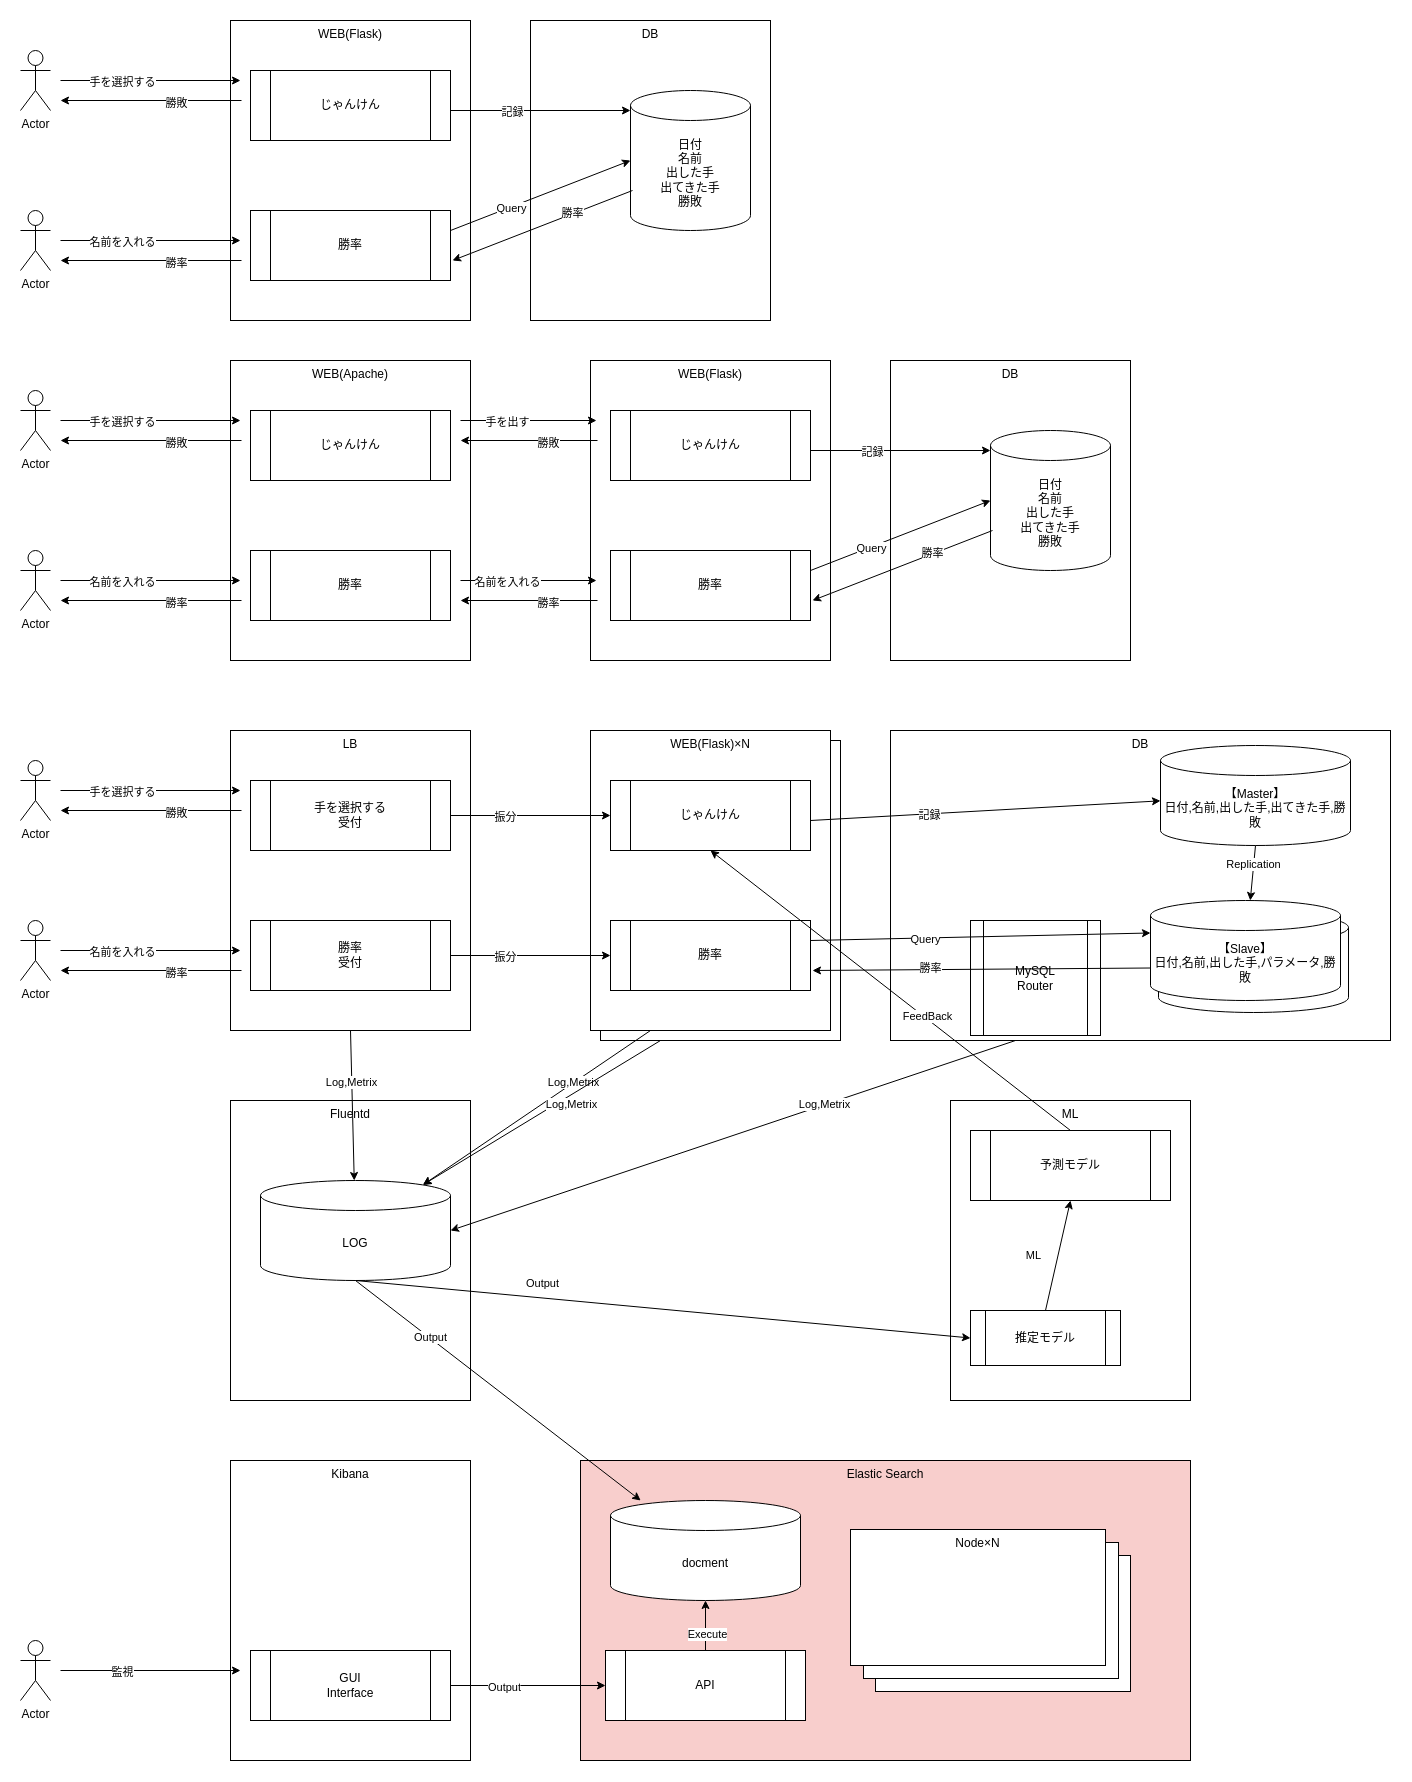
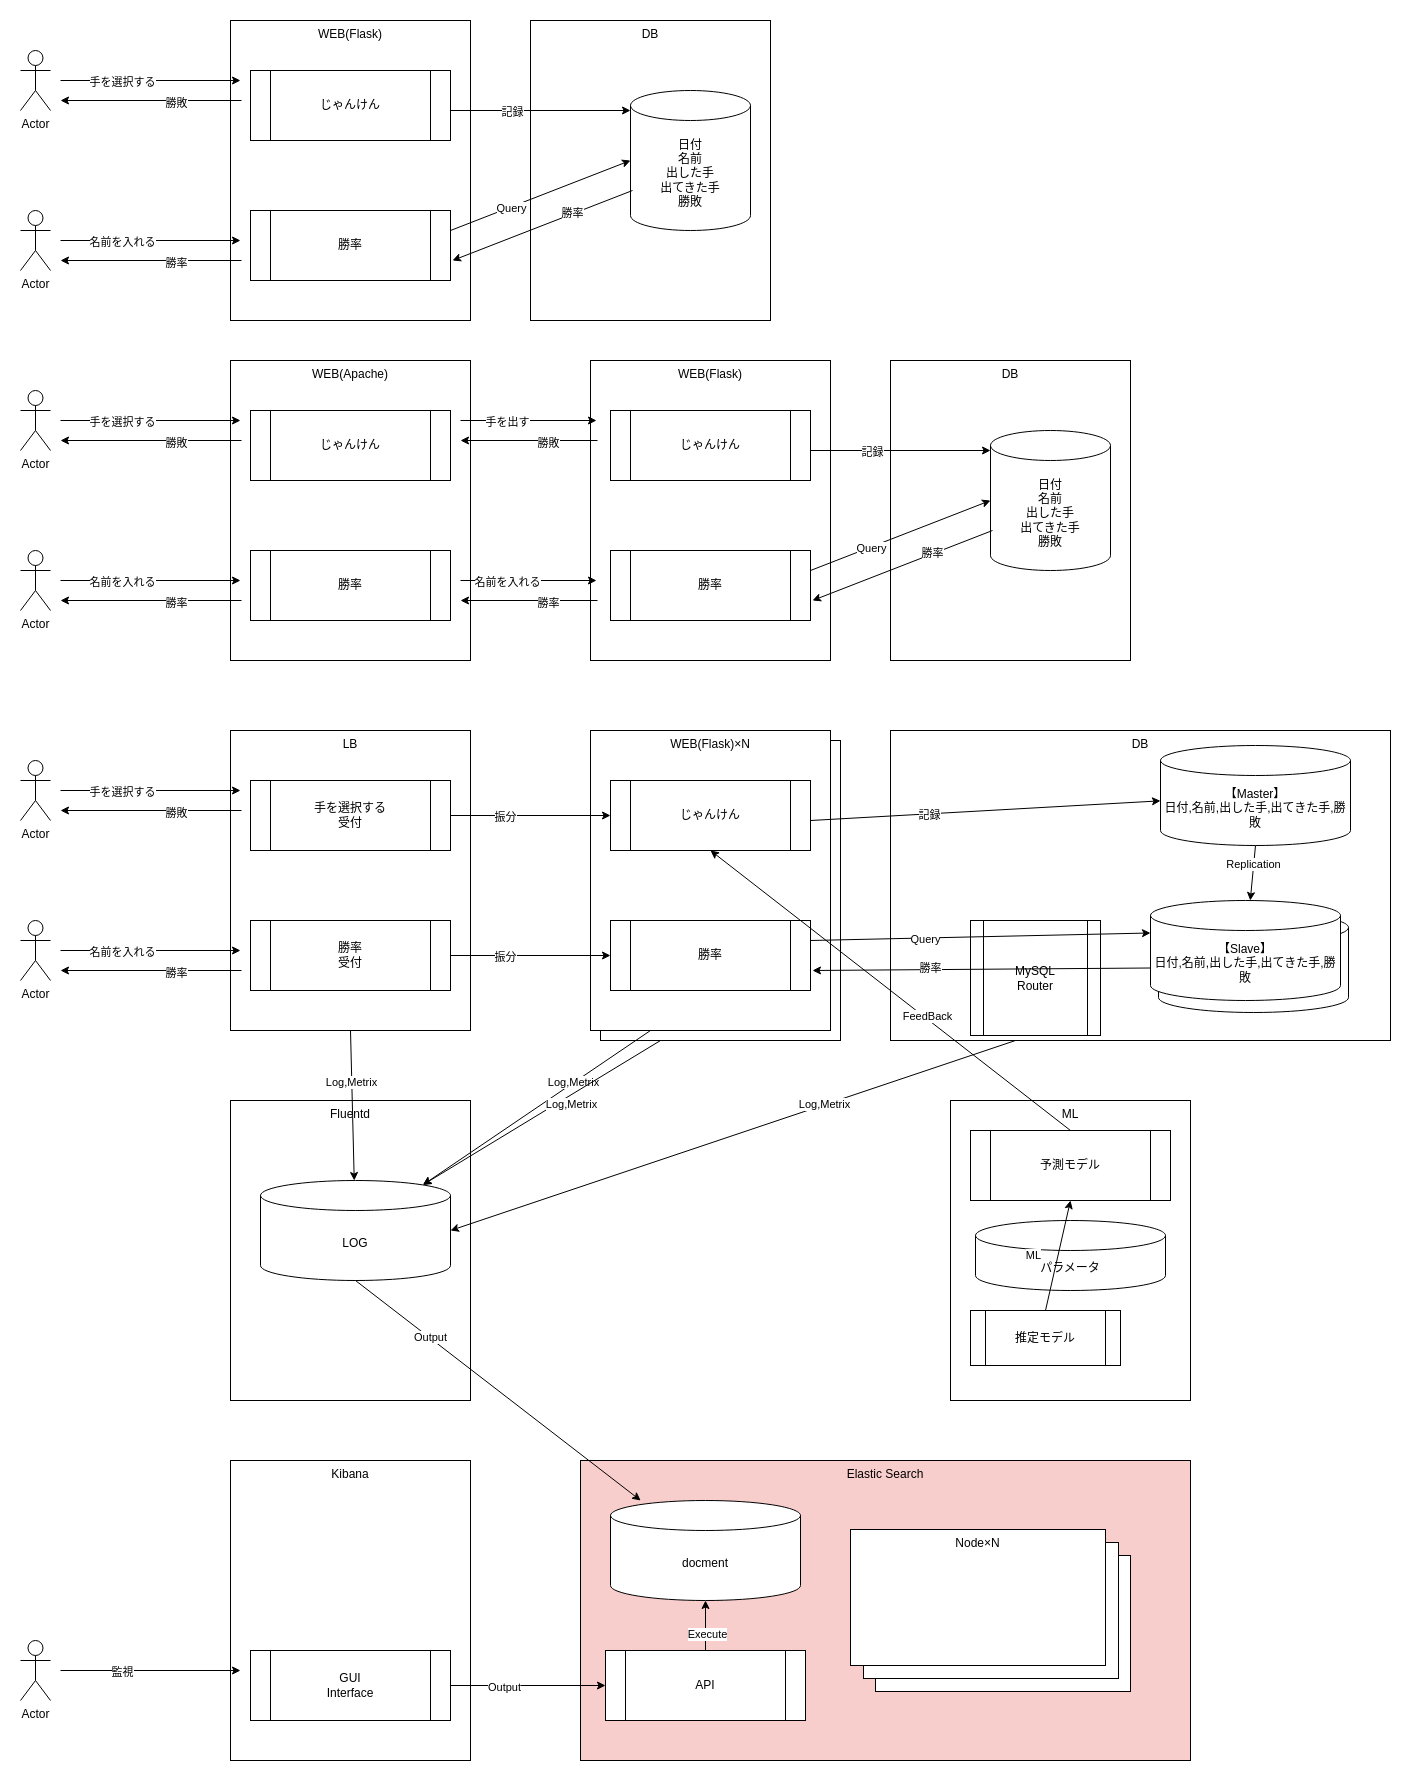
node "【Slave】 日付,名前,出した手,パラメータ,勝敗": label "【Slave】 日付,名前,出した手,パラメータ,勝敗" -> "【Slave】 日付,名前,出した手,出てきた手,勝敗"
node "パラメータ": added
edge "LOG" -> "推定モデル": removed, label "Output"
